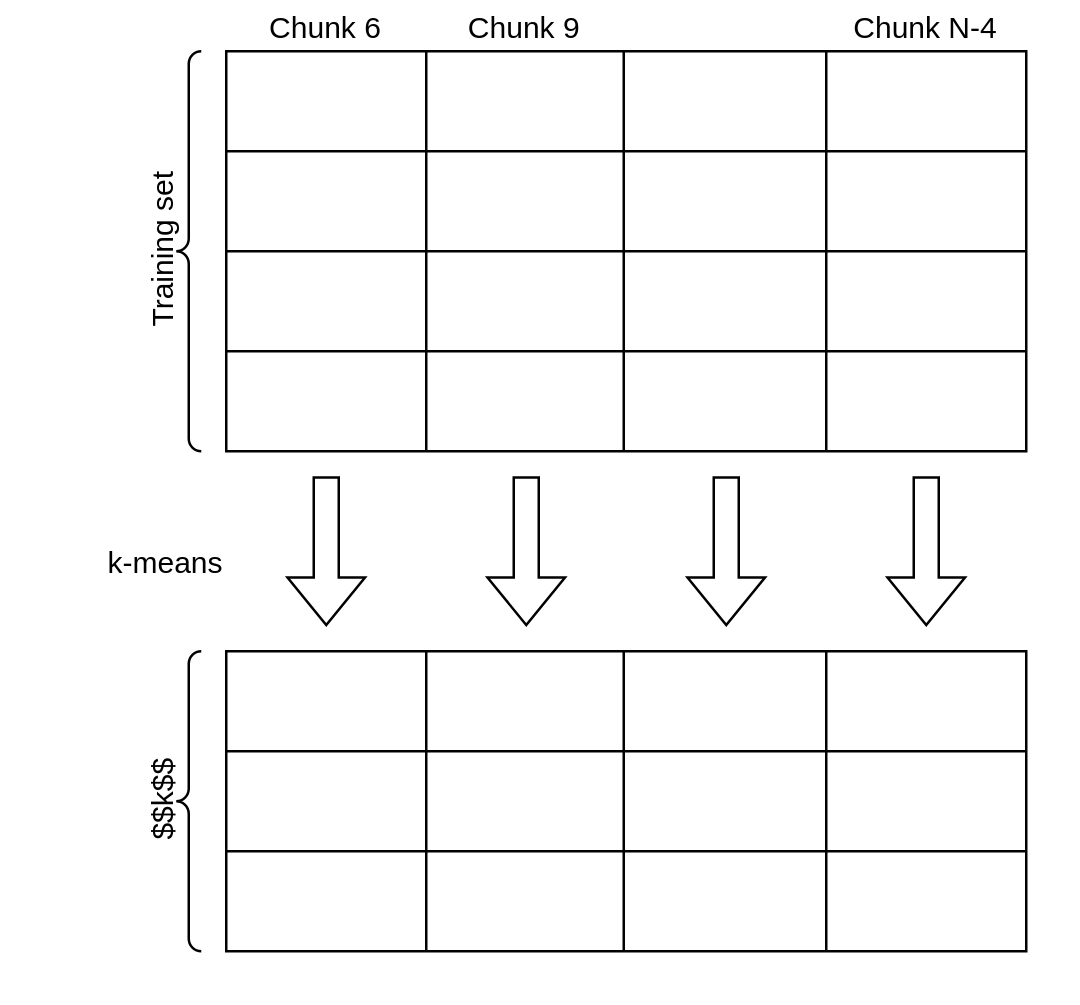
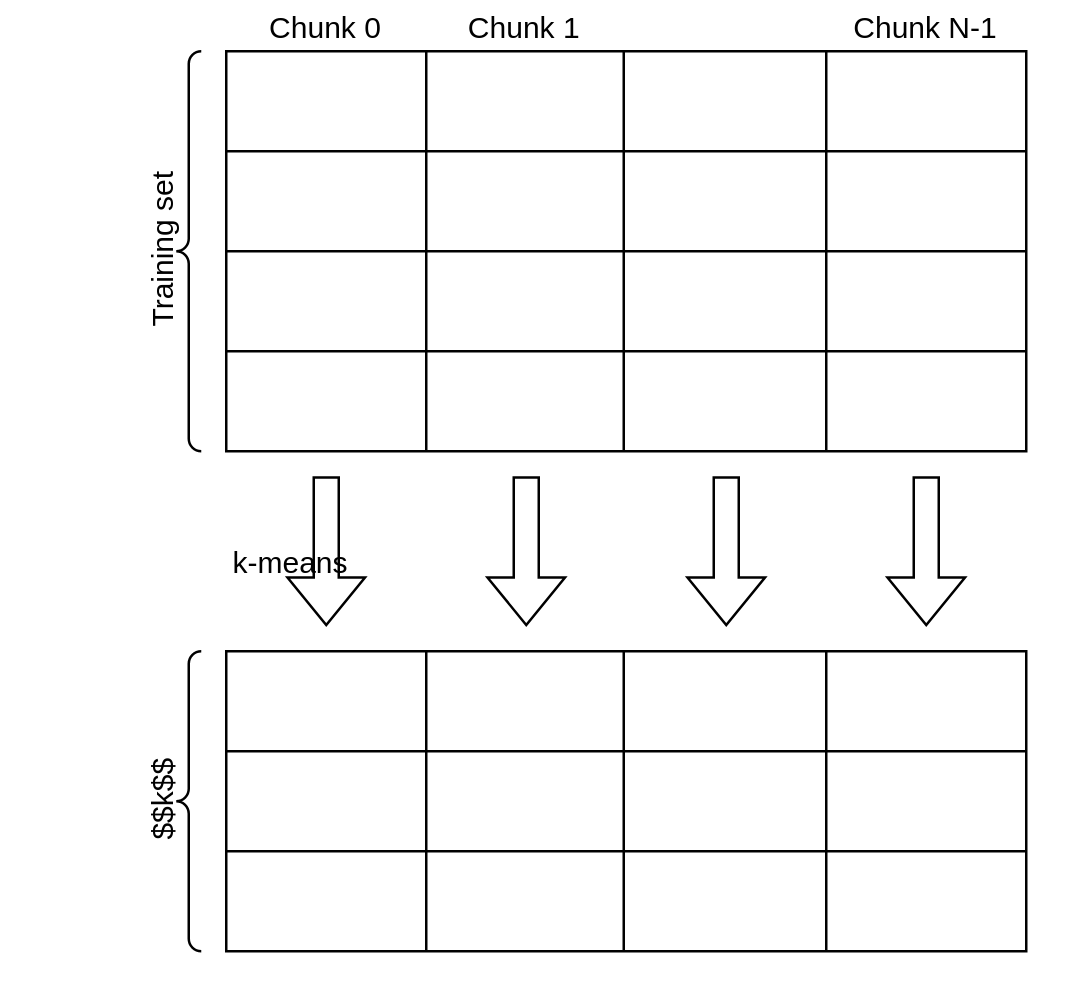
node "Chunk 6": label "Chunk 6" -> "Chunk 0"
node "Chunk 9": label "Chunk 9" -> "Chunk 1"
node "Chunk N-4": label "Chunk N-4" -> "Chunk N-1"
node "k-means": moved (139, 564) -> (264, 564)
